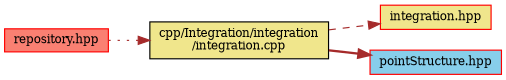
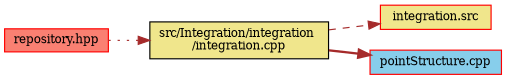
node "integration.hpp": label "integration.hpp" -> "integration.src"
node "cpp/Integration/integration /integration.cpp": label "cpp/Integration/integration /integration.cpp" -> "src/Integration/integration /integration.cpp"
node "pointStructure.hpp": label "pointStructure.hpp" -> "pointStructure.cpp"
